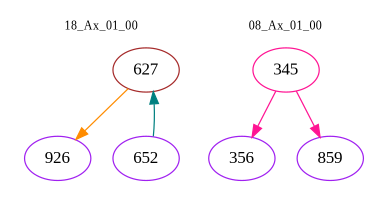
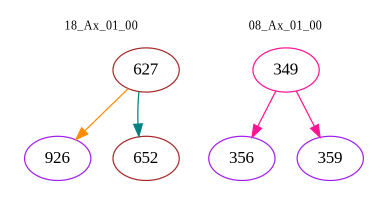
node "345": label "345" -> "349"
edge "652" -> "627": reversed
node "652": color purple -> brown
node "859": label "859" -> "359"
